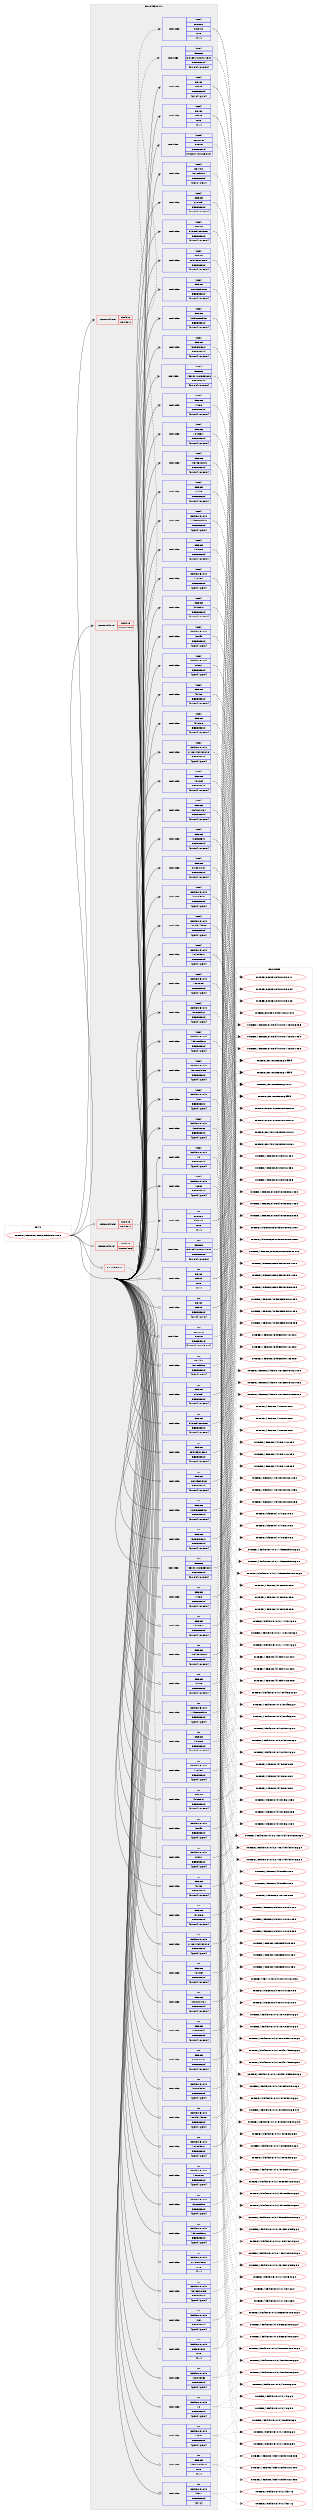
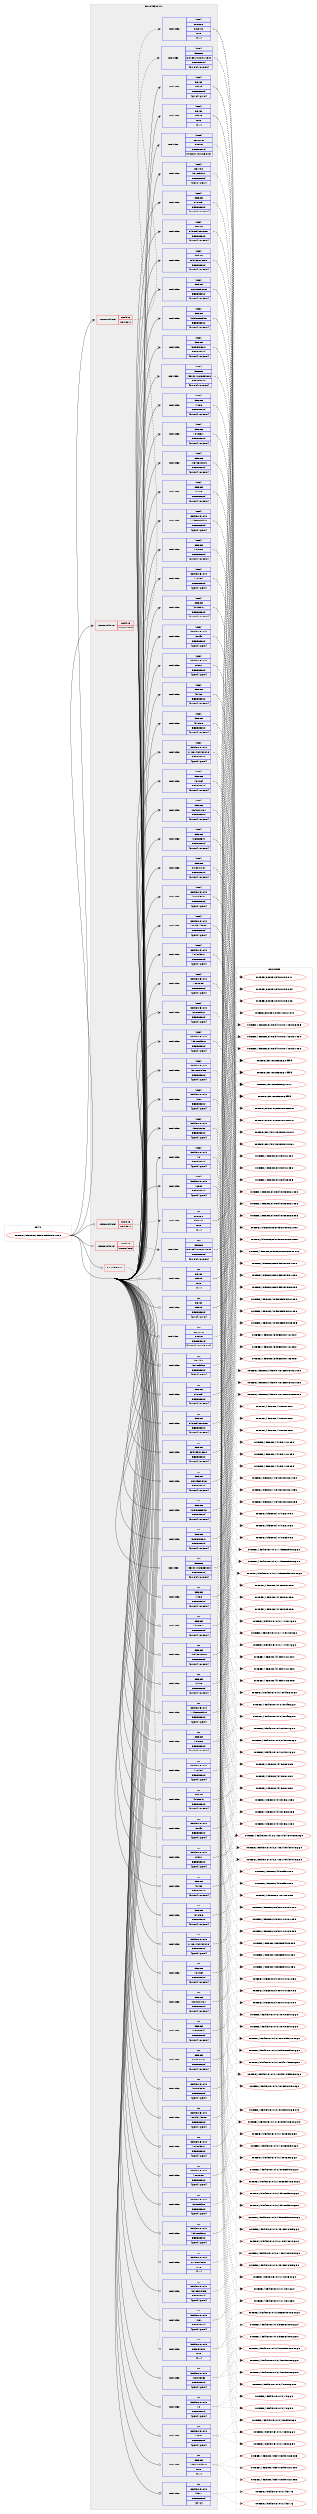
node "portage://kde-kxmlgui/pimcommon-24.05.2": label "portage://kde-kxmlgui/pimcommon-24.05.2" -> "portage://kde-apps/pimcommon-24.05.2"
node "portage://kde-frameworks/kconfigwidgets-6.6.0": label "portage://kde-frameworks/kconfigwidgets-6.6.0" -> "portage://kde-frameworks/incidenceeditor-6.6.0"
node "portage://kde-frameworks/kguiaddons-6.6.0": removed
